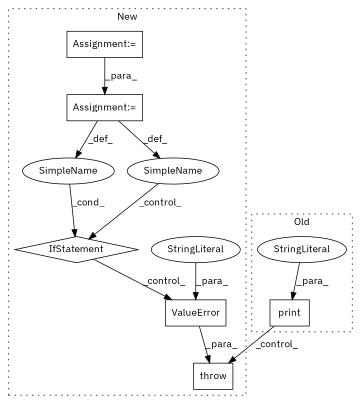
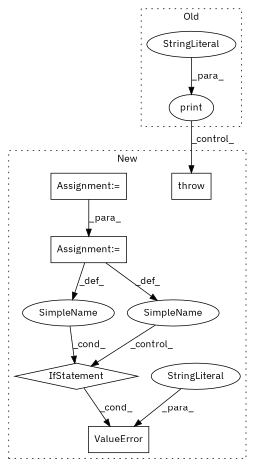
edge "IfStatement" -> "ValueError": label "_control_" -> "_cond_"
node "print": shape box -> ellipse
edge "ValueError" -> "throw": removed, label "_para_"
